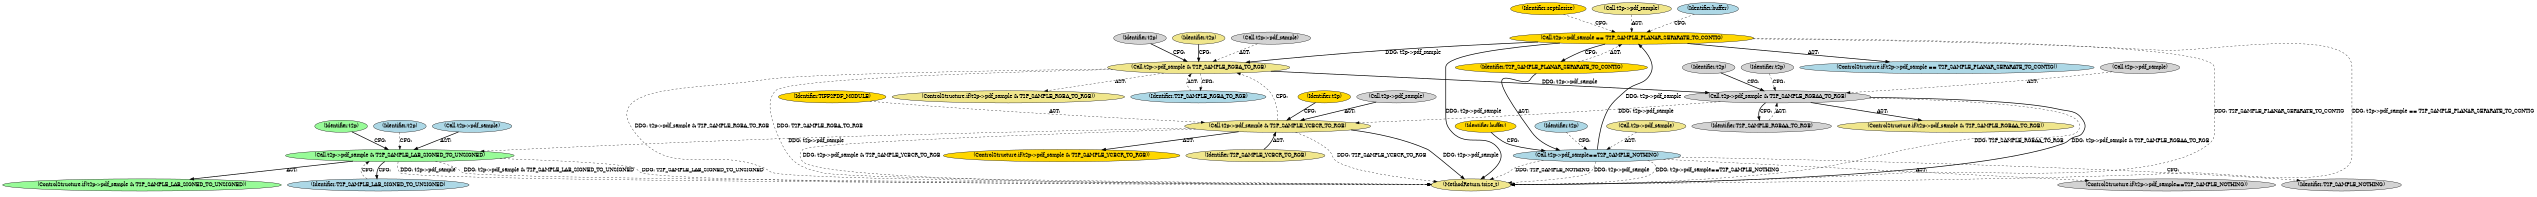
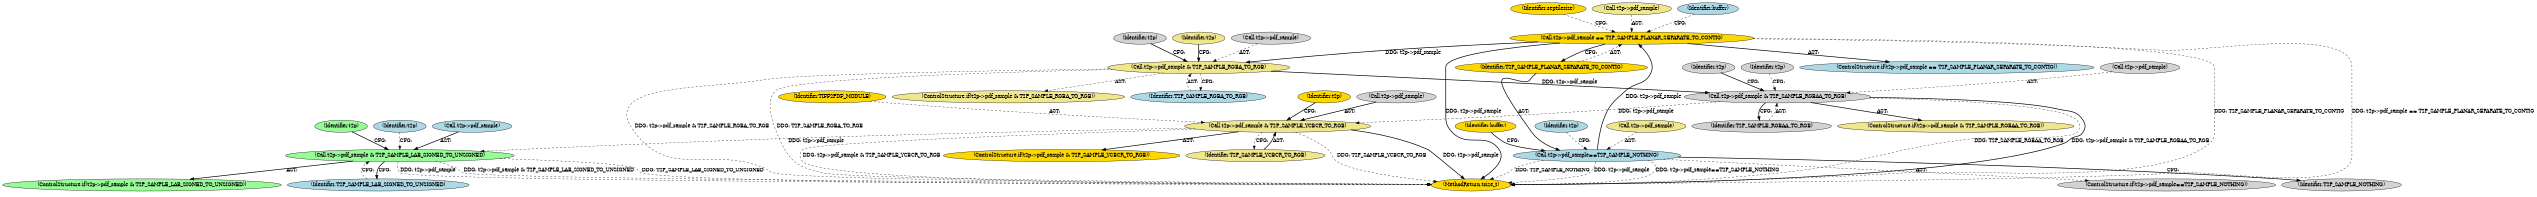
edge "(Call,t2p->pdf_sample & T2P_SAMPLE_YCBCR_TO_RGB)" -> "(Call,t2p->pdf_sample & T2P_SAMPLE_RGBA_TO_RGB)": now "(Call,t2p->pdf_sample & T2P_SAMPLE_YCBCR_TO_RGB)" -> "(Identifier,T2P_SAMPLE_YCBCR_TO_RGB)"
edge "(Call,t2p->pdf_sample==T2P_SAMPLE_NOTHING)" -> "(Identifier,T2P_SAMPLE_NOTHING)": style dashed -> bold
node "(MethodReturn,tsize_t)": fillcolor khaki -> gold
